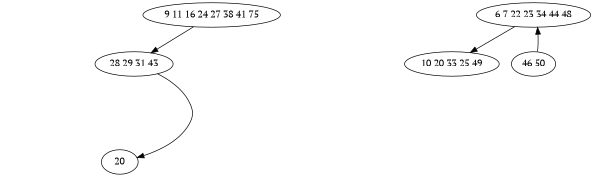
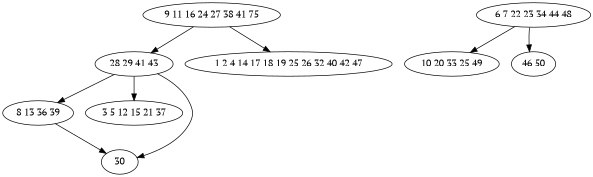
edge "46 50" -> "6 7 22 23 34 44 48": reversed
node "28 29 31 43": label "28 29 31 43" -> "28 29 41 43"
node "1 2 4 14 17 18 19 25 26 32 40 42 47": added
node "8 13 36 39": added
node "3 5 12 15 21 37": added
node "20": label "20" -> "30"
